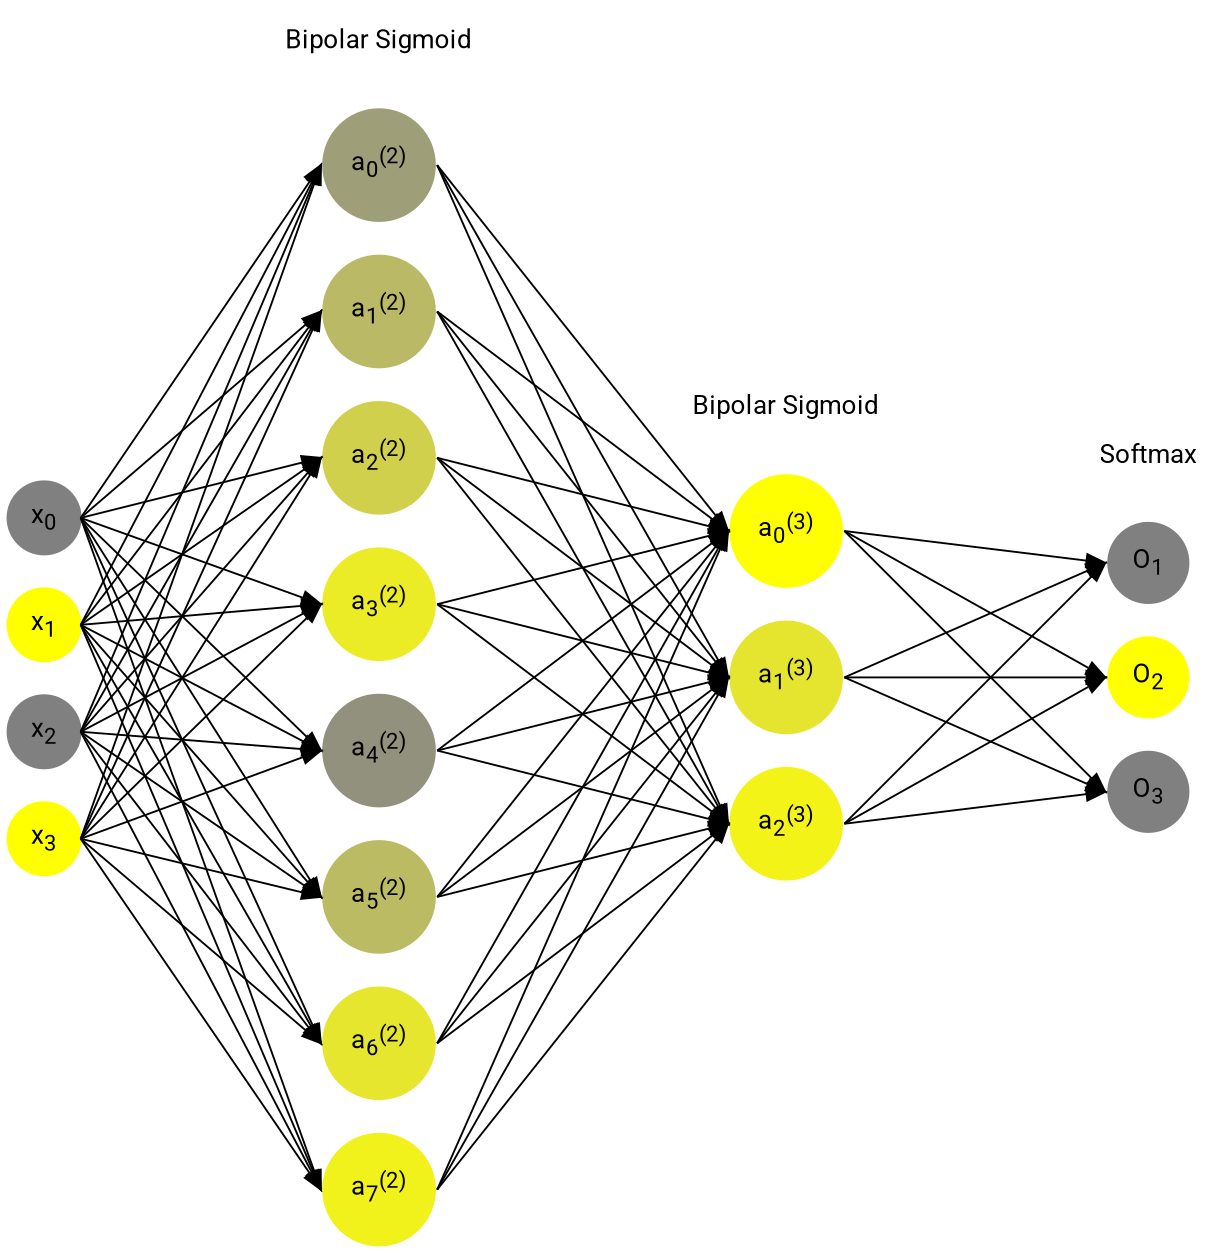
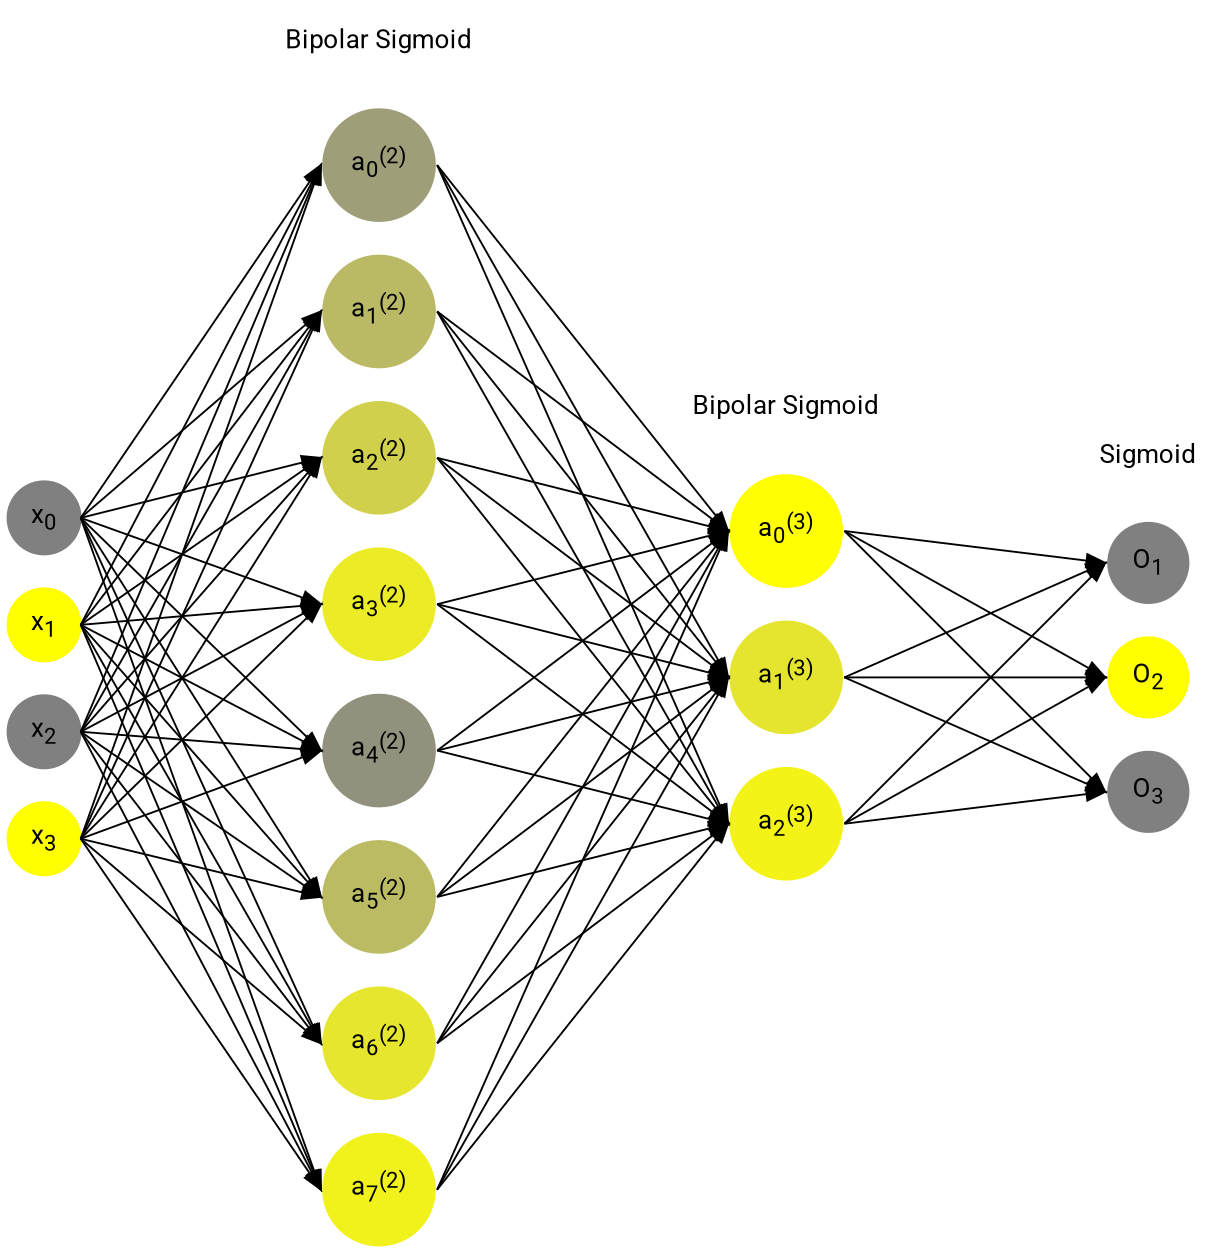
node "Softmax": label "Softmax" -> "Sigmoid"
